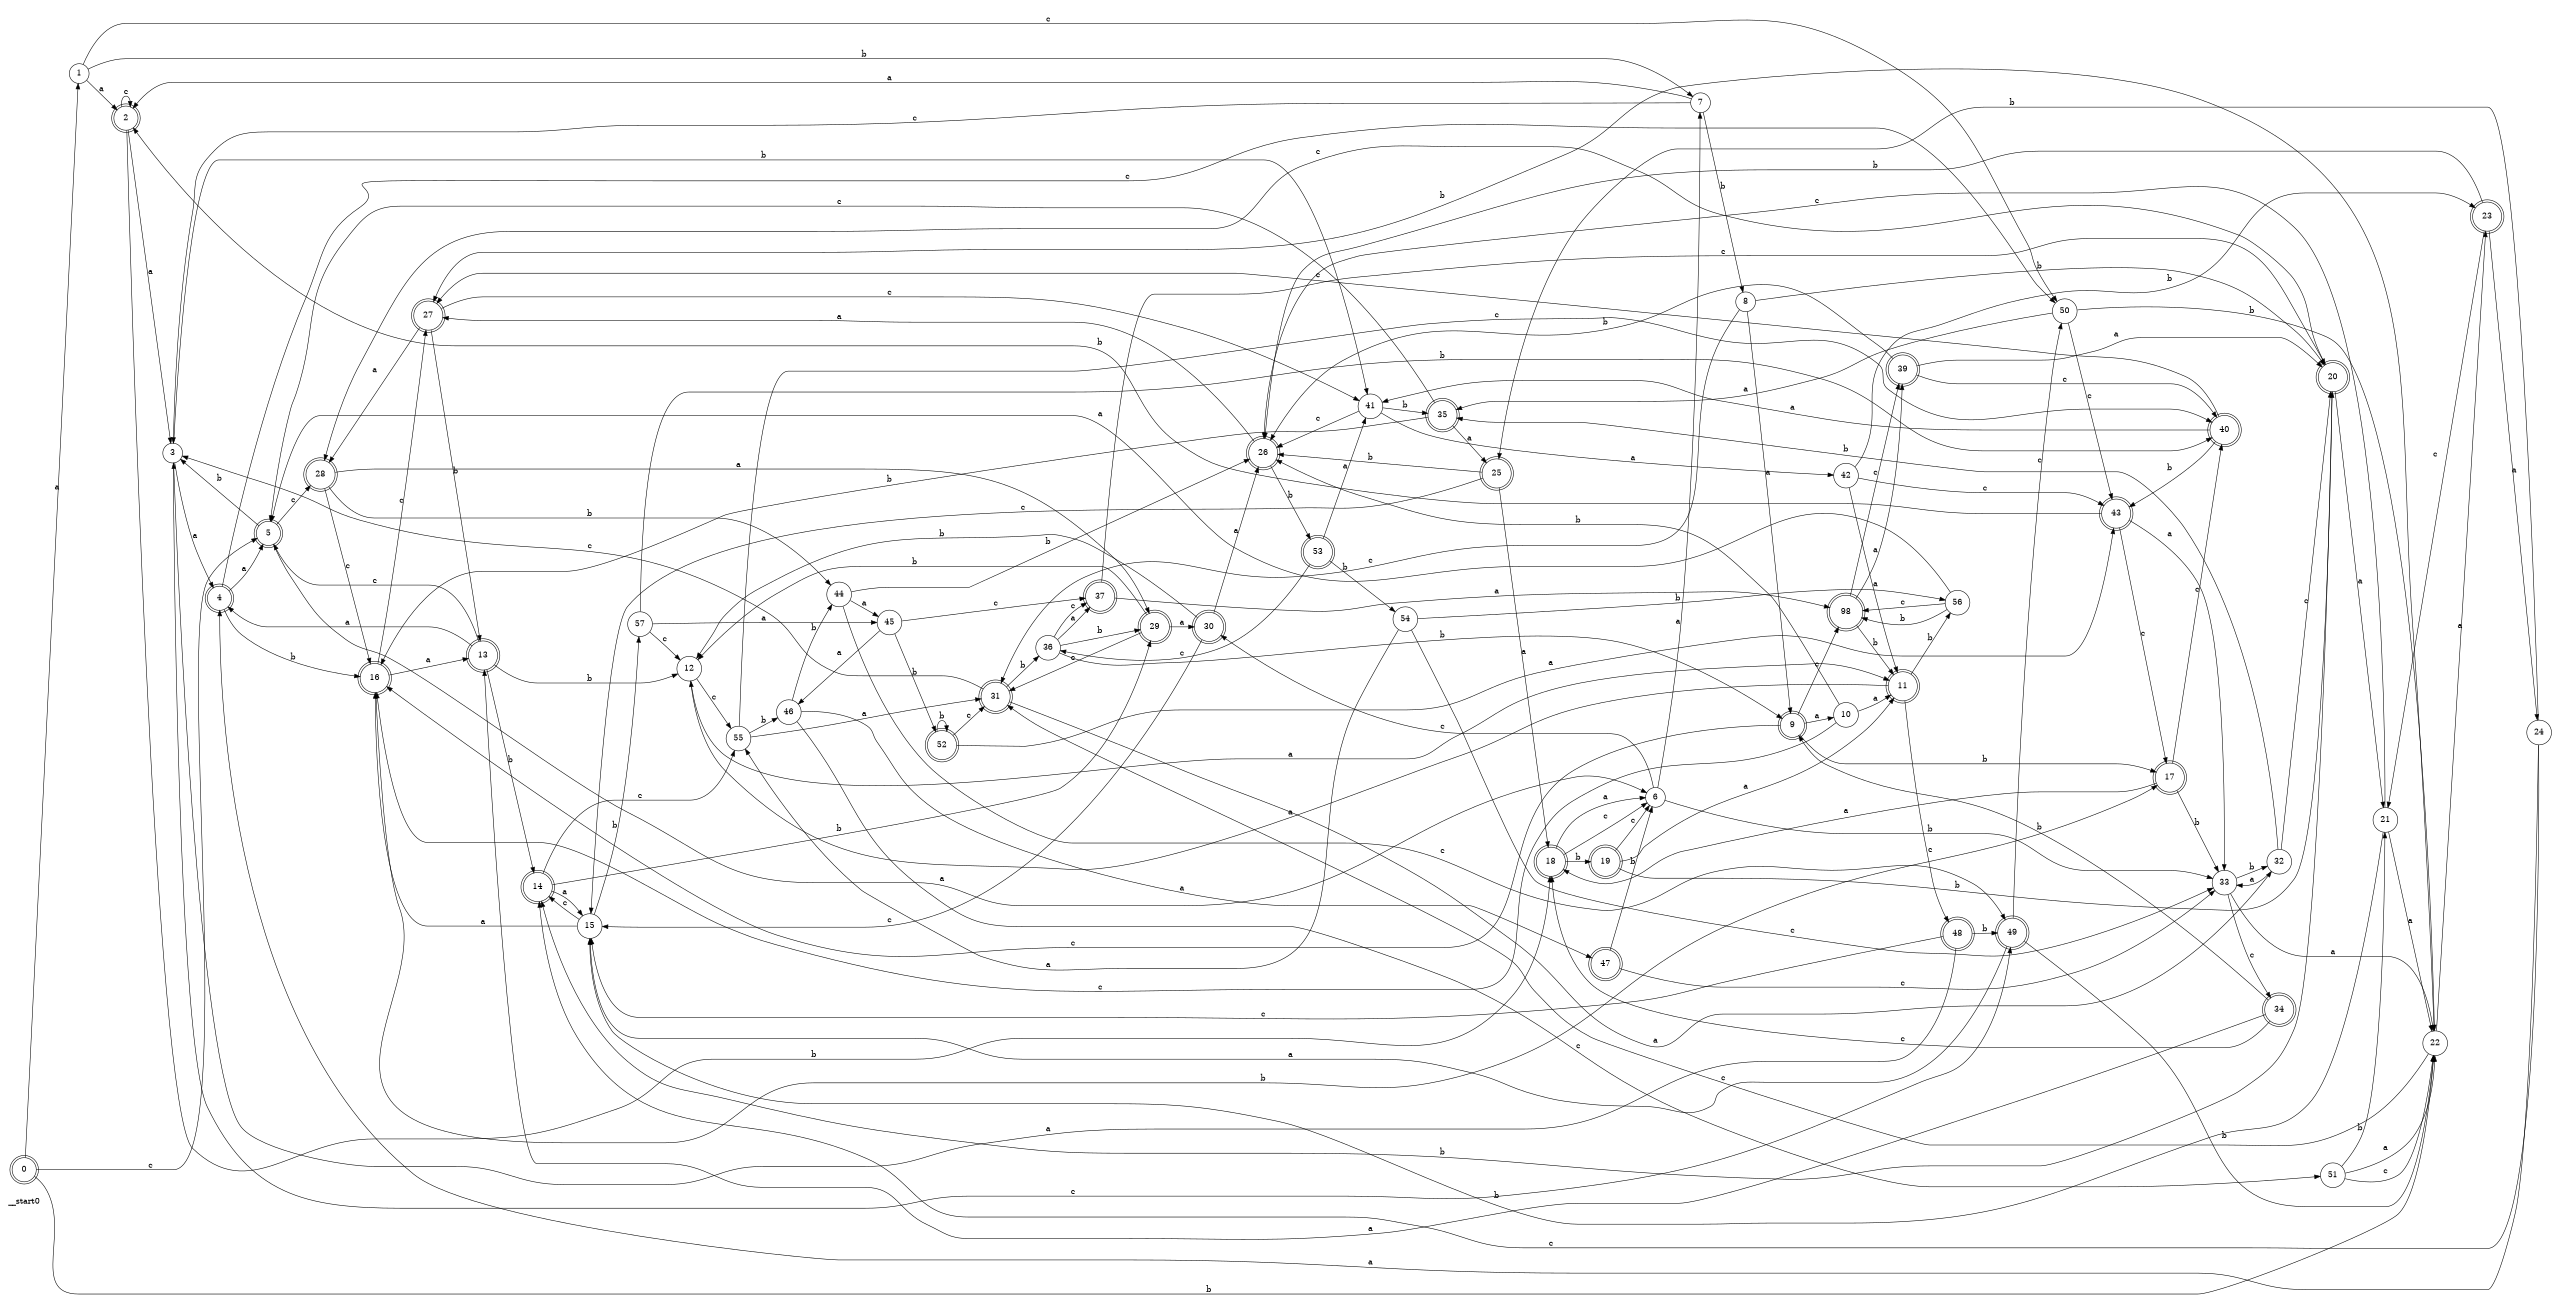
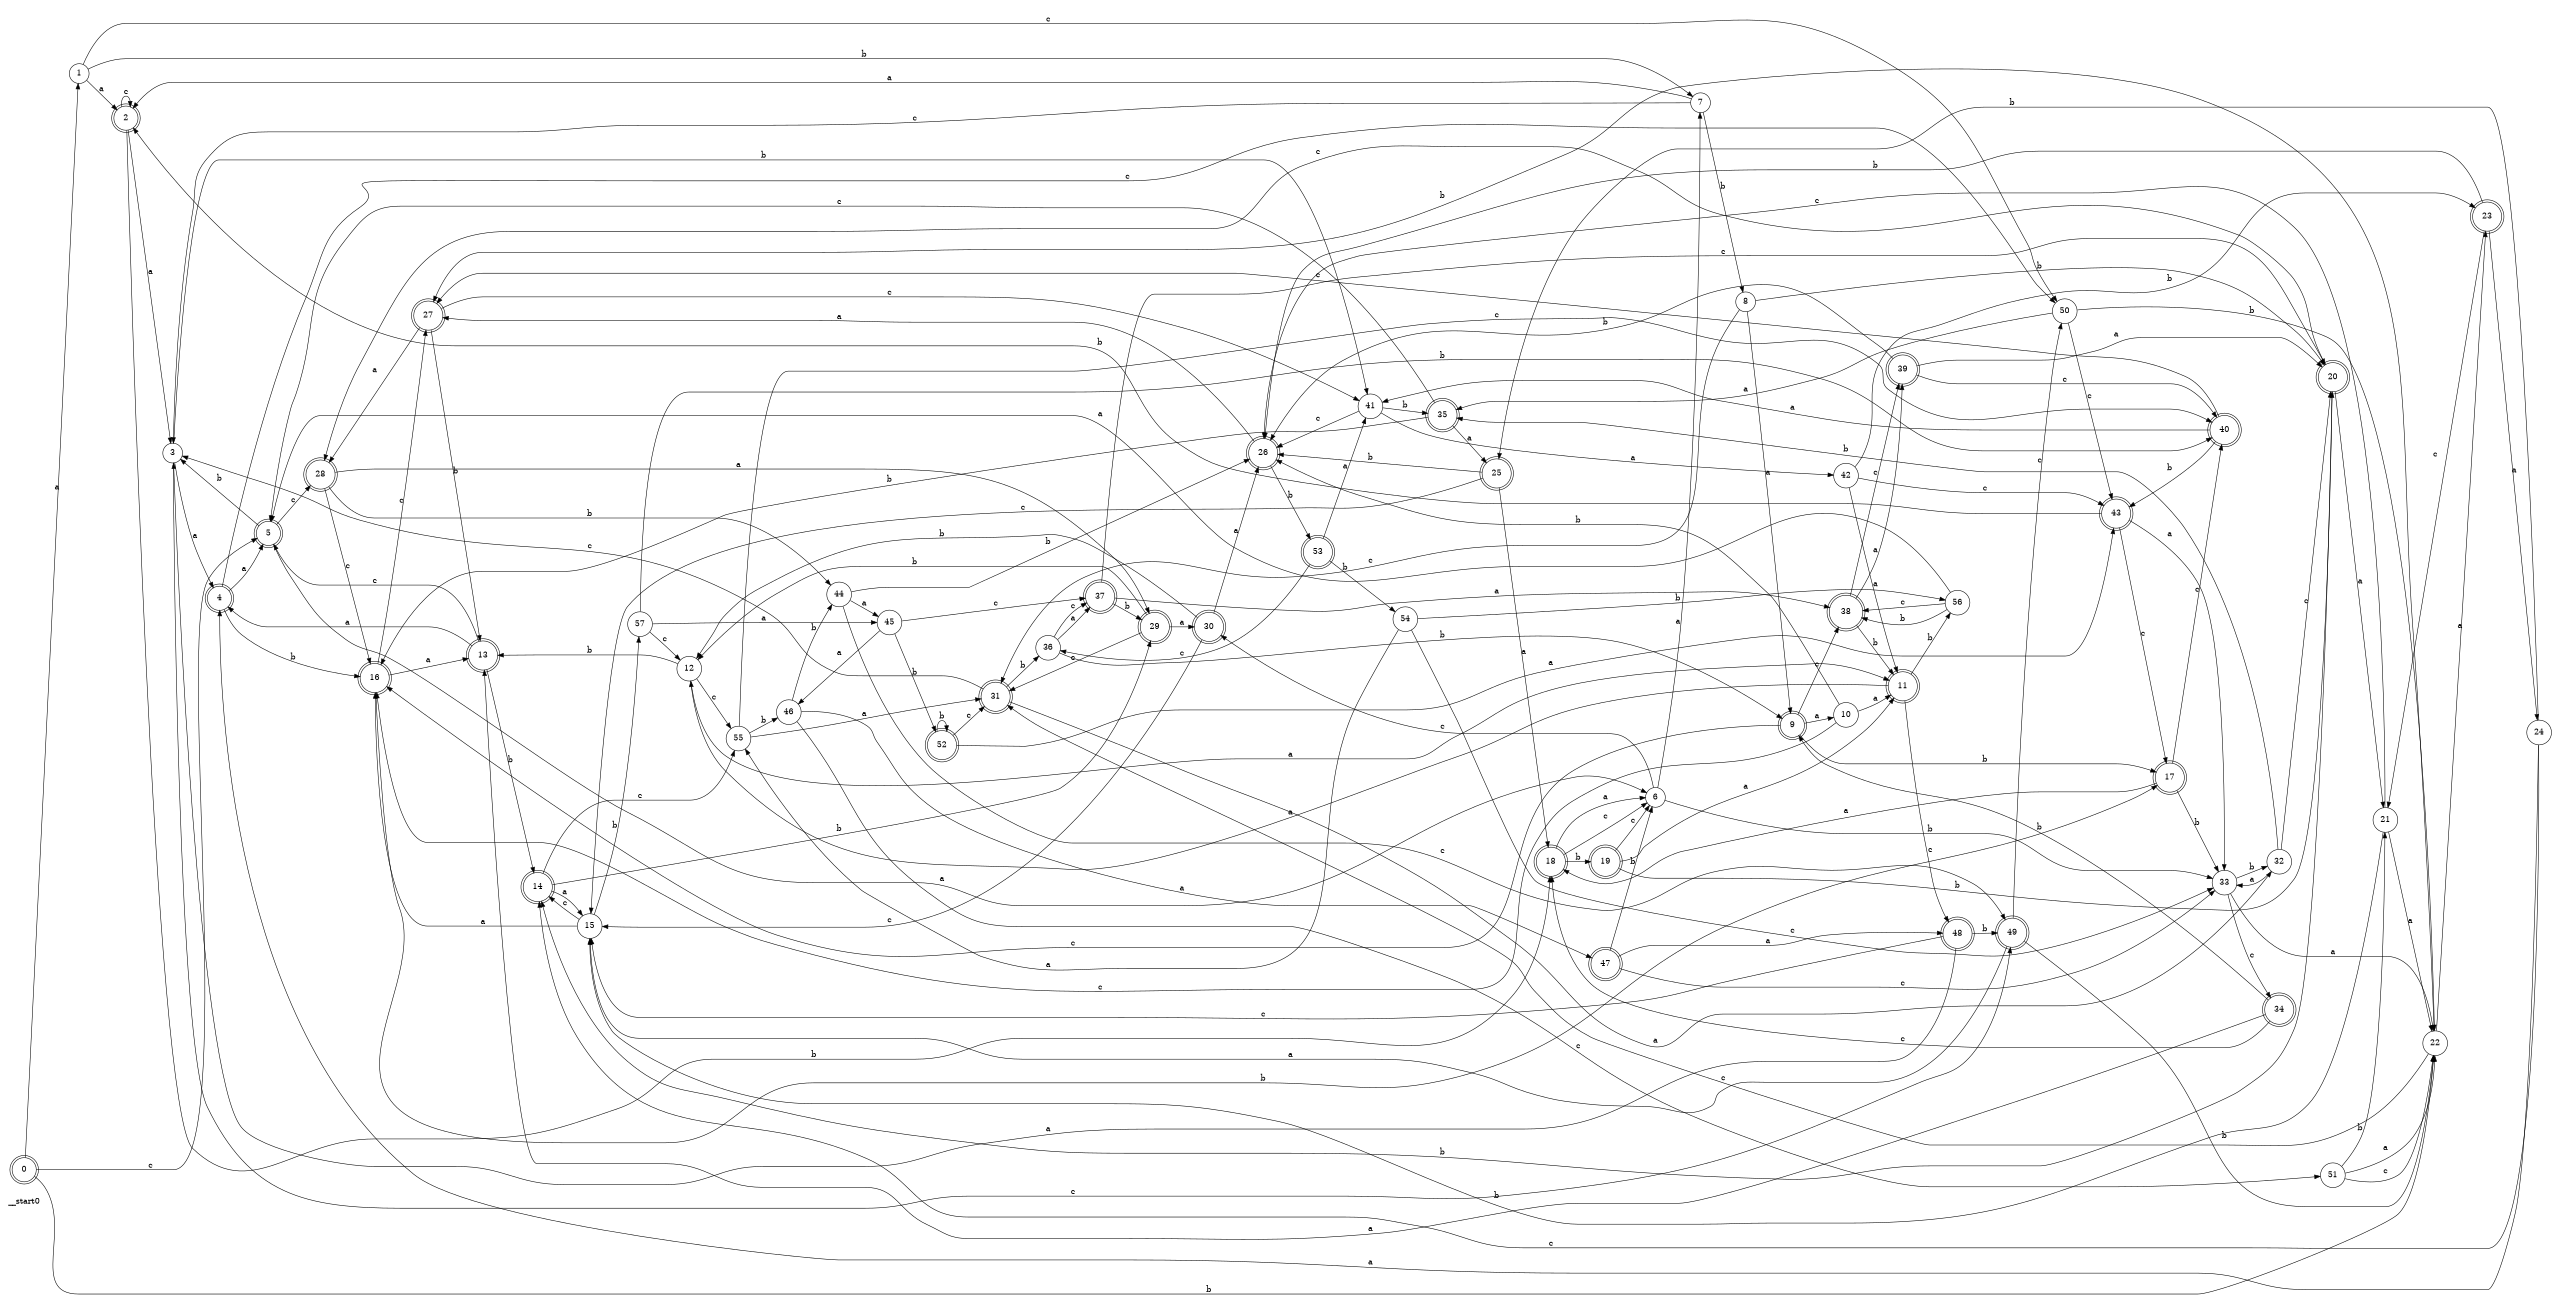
node "98": label "98" -> "38"
edge "36" -> "29": now "37" -> "29"
edge "13" -> "12": reversed
edge "47" -> "48": added, label "a"
